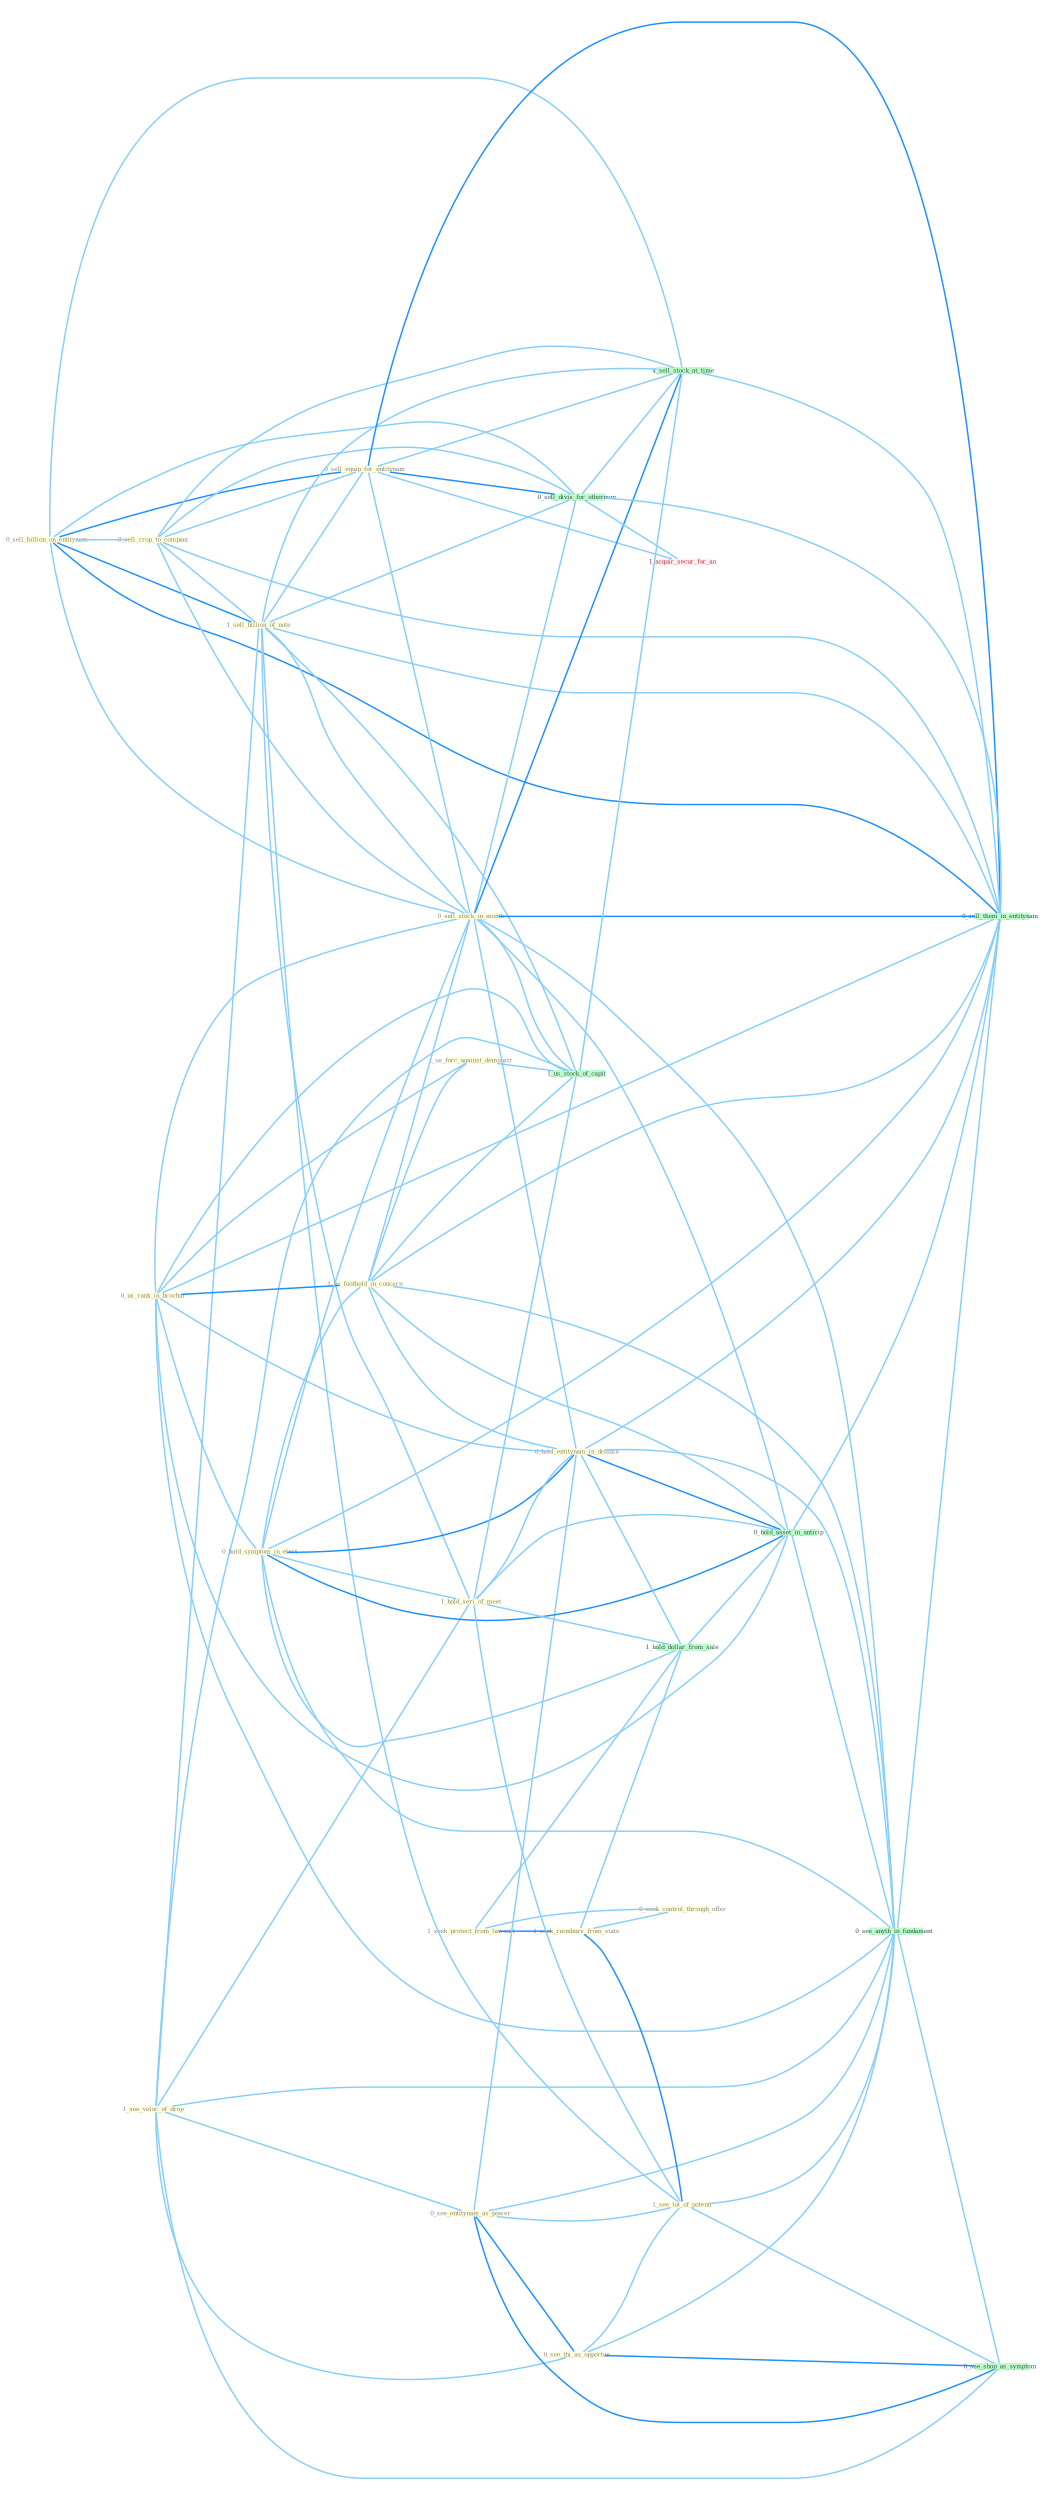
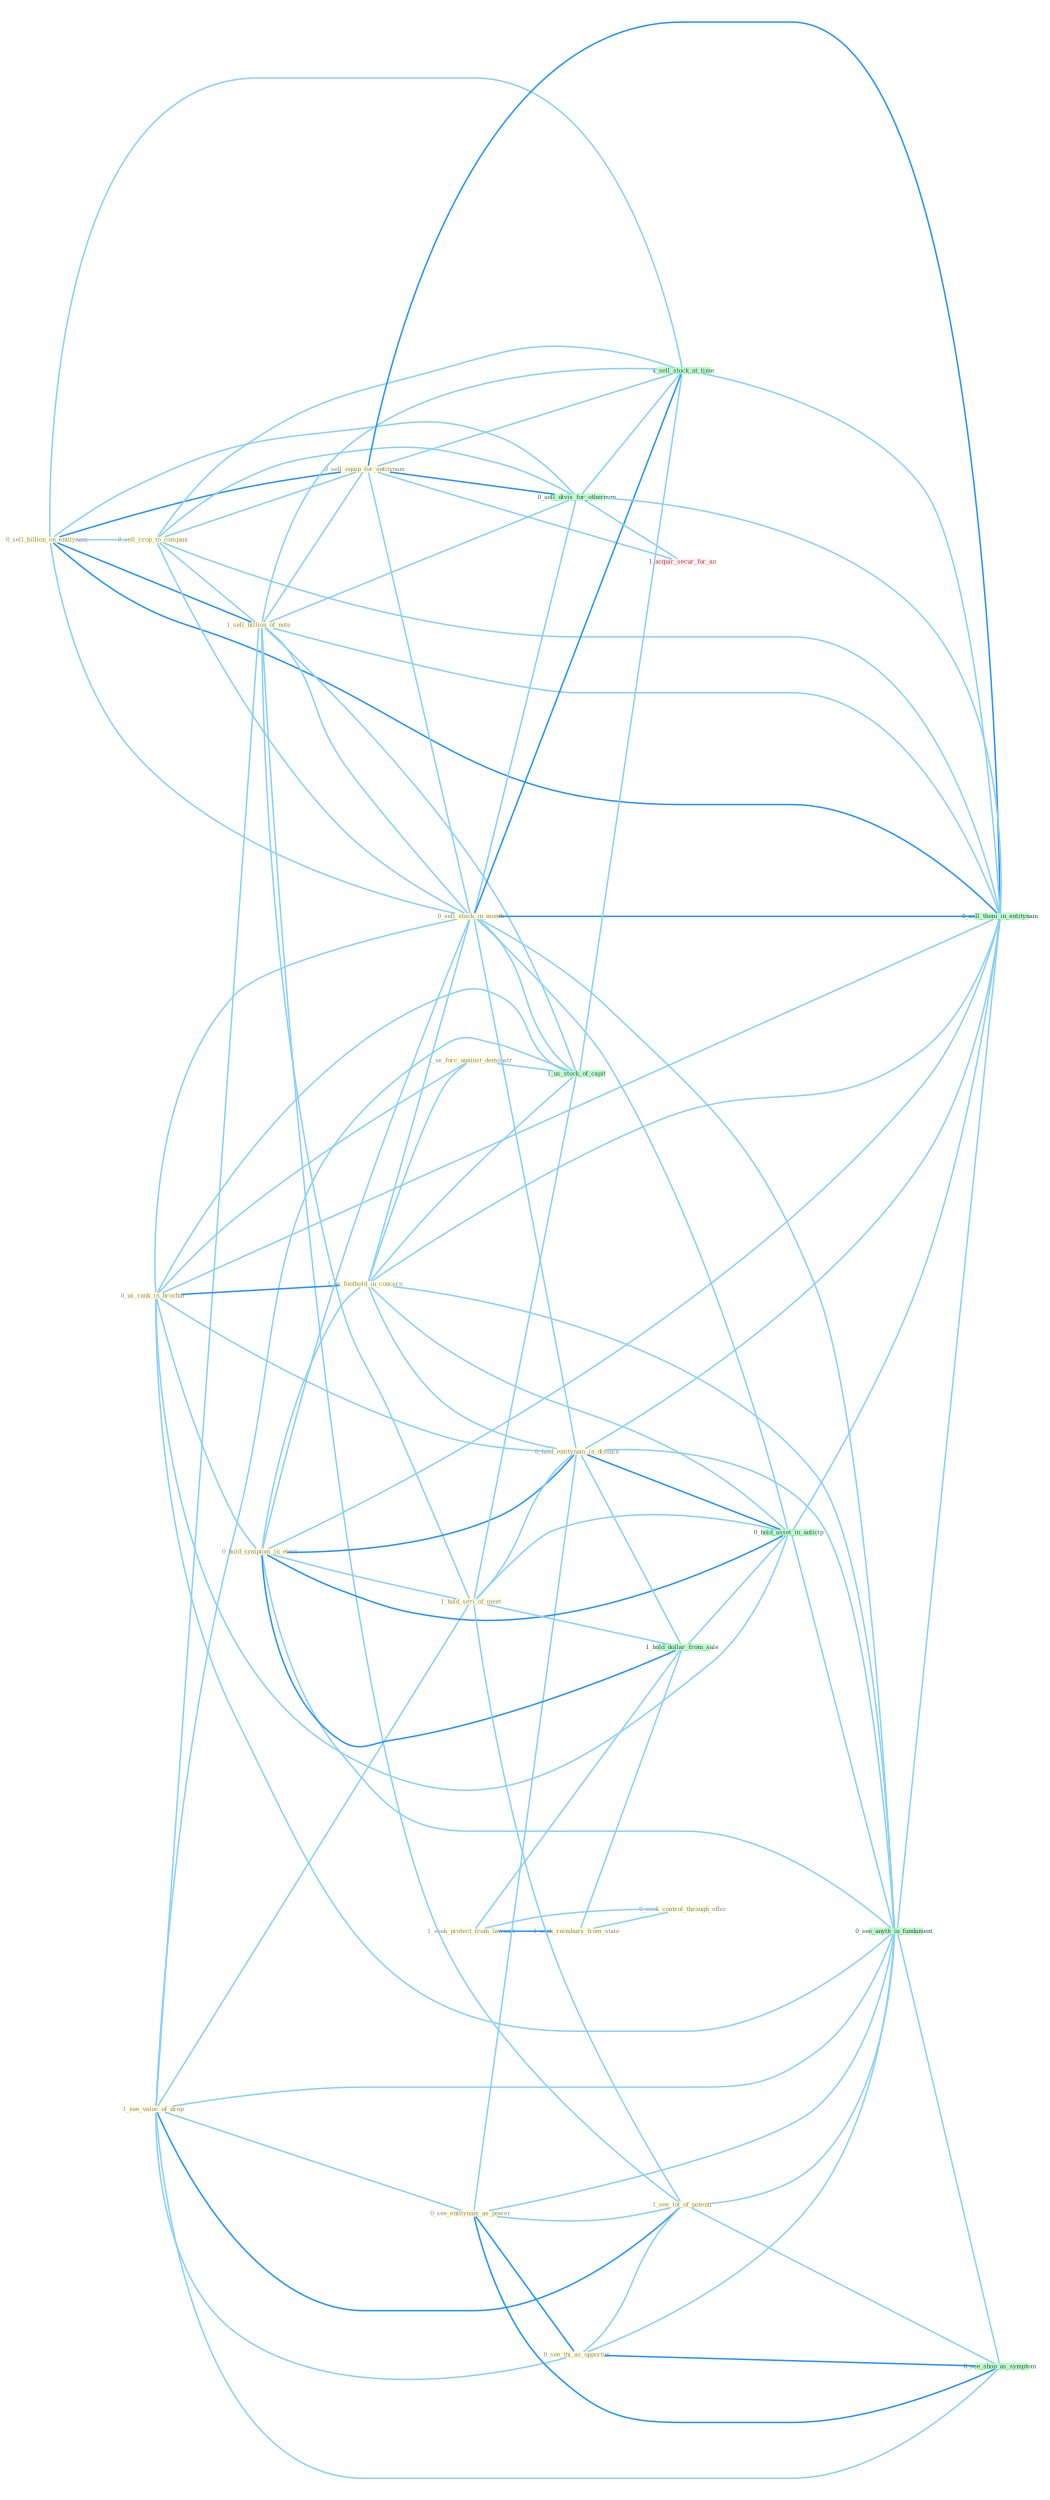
edge "0_hold_symptom_in_elect" -- "1_hold_dollar_from_sale": color #87cefa -> #1e90ff
edge "1_seek_reimburs_from_state" -- "1_see_lot_of_potenti": now "1_see_veloc_of_drop" -- "1_see_lot_of_potenti"
